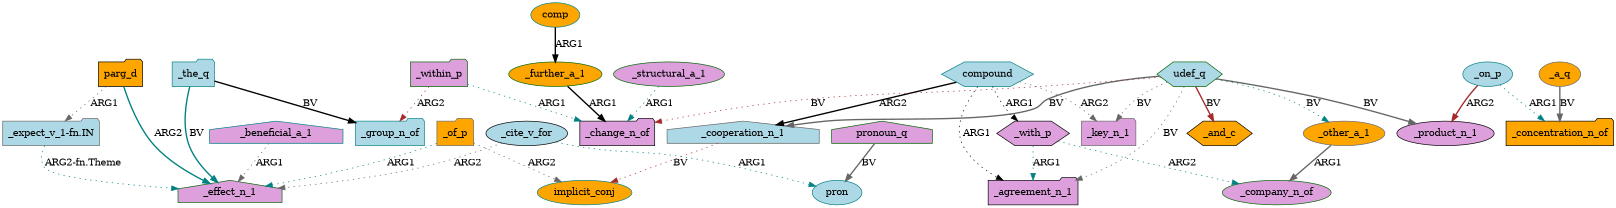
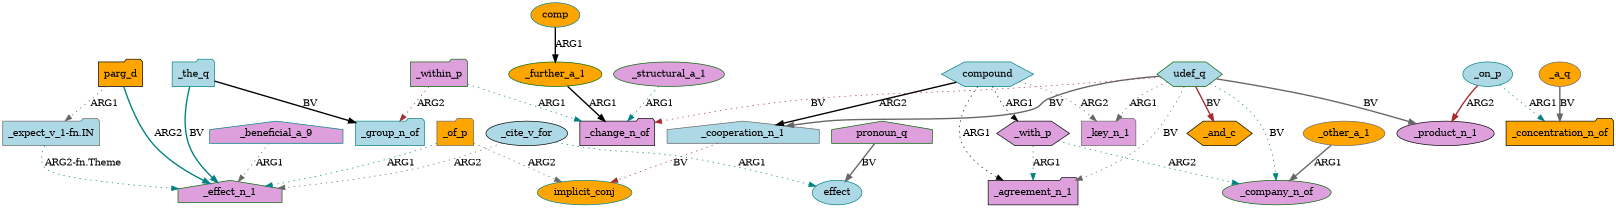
edge "udef_q" -> "_other_a_1": now "udef_q" -> "_company_n_of"
edge "udef_q" -> "_key_n_1": label "BV" -> "ARG1"
node "_beneficial_a_1": label "_beneficial_a_1" -> "_beneficial_a_9"
node "pron": label "pron" -> "effect"
